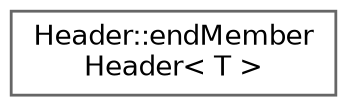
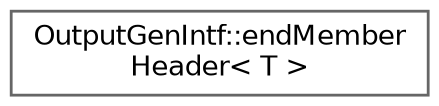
node "Header::endMember Header< T >": label "Header::endMember Header< T >" -> "OutputGenIntf::endMember Header< T >"
